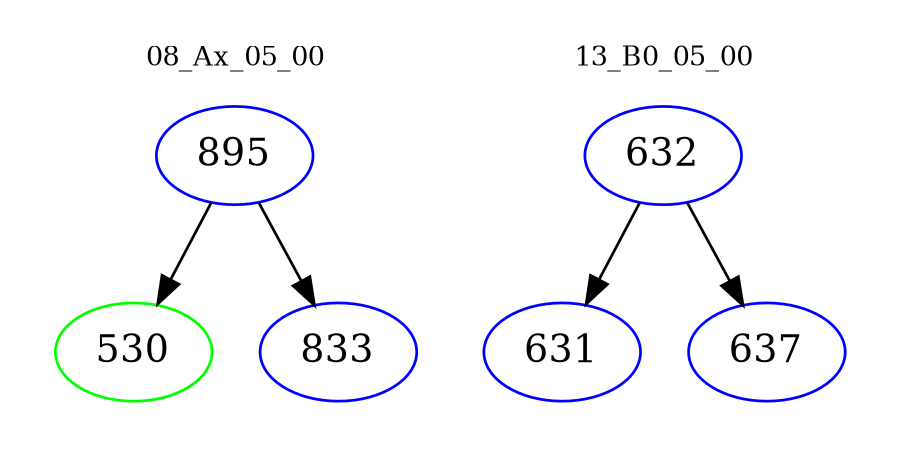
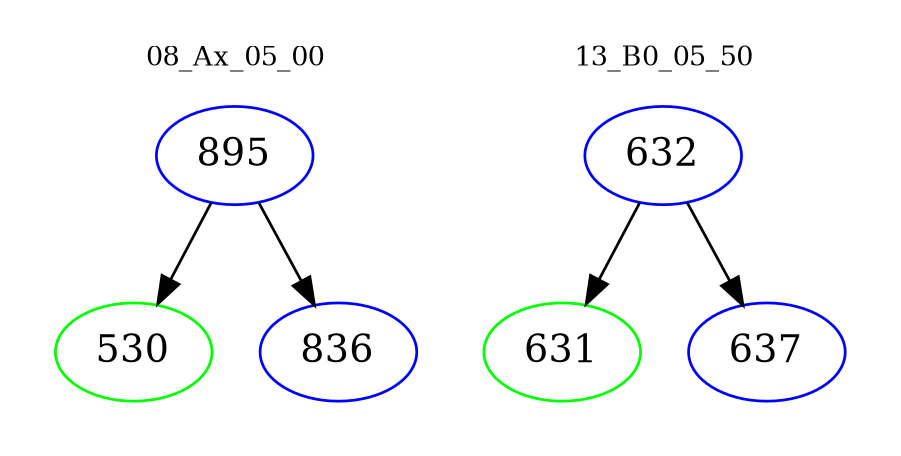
cluster "13_B0_05_00": label "13_B0_05_00" -> "13_B0_05_50"
node "833": label "833" -> "836"
node "631": color blue -> green
